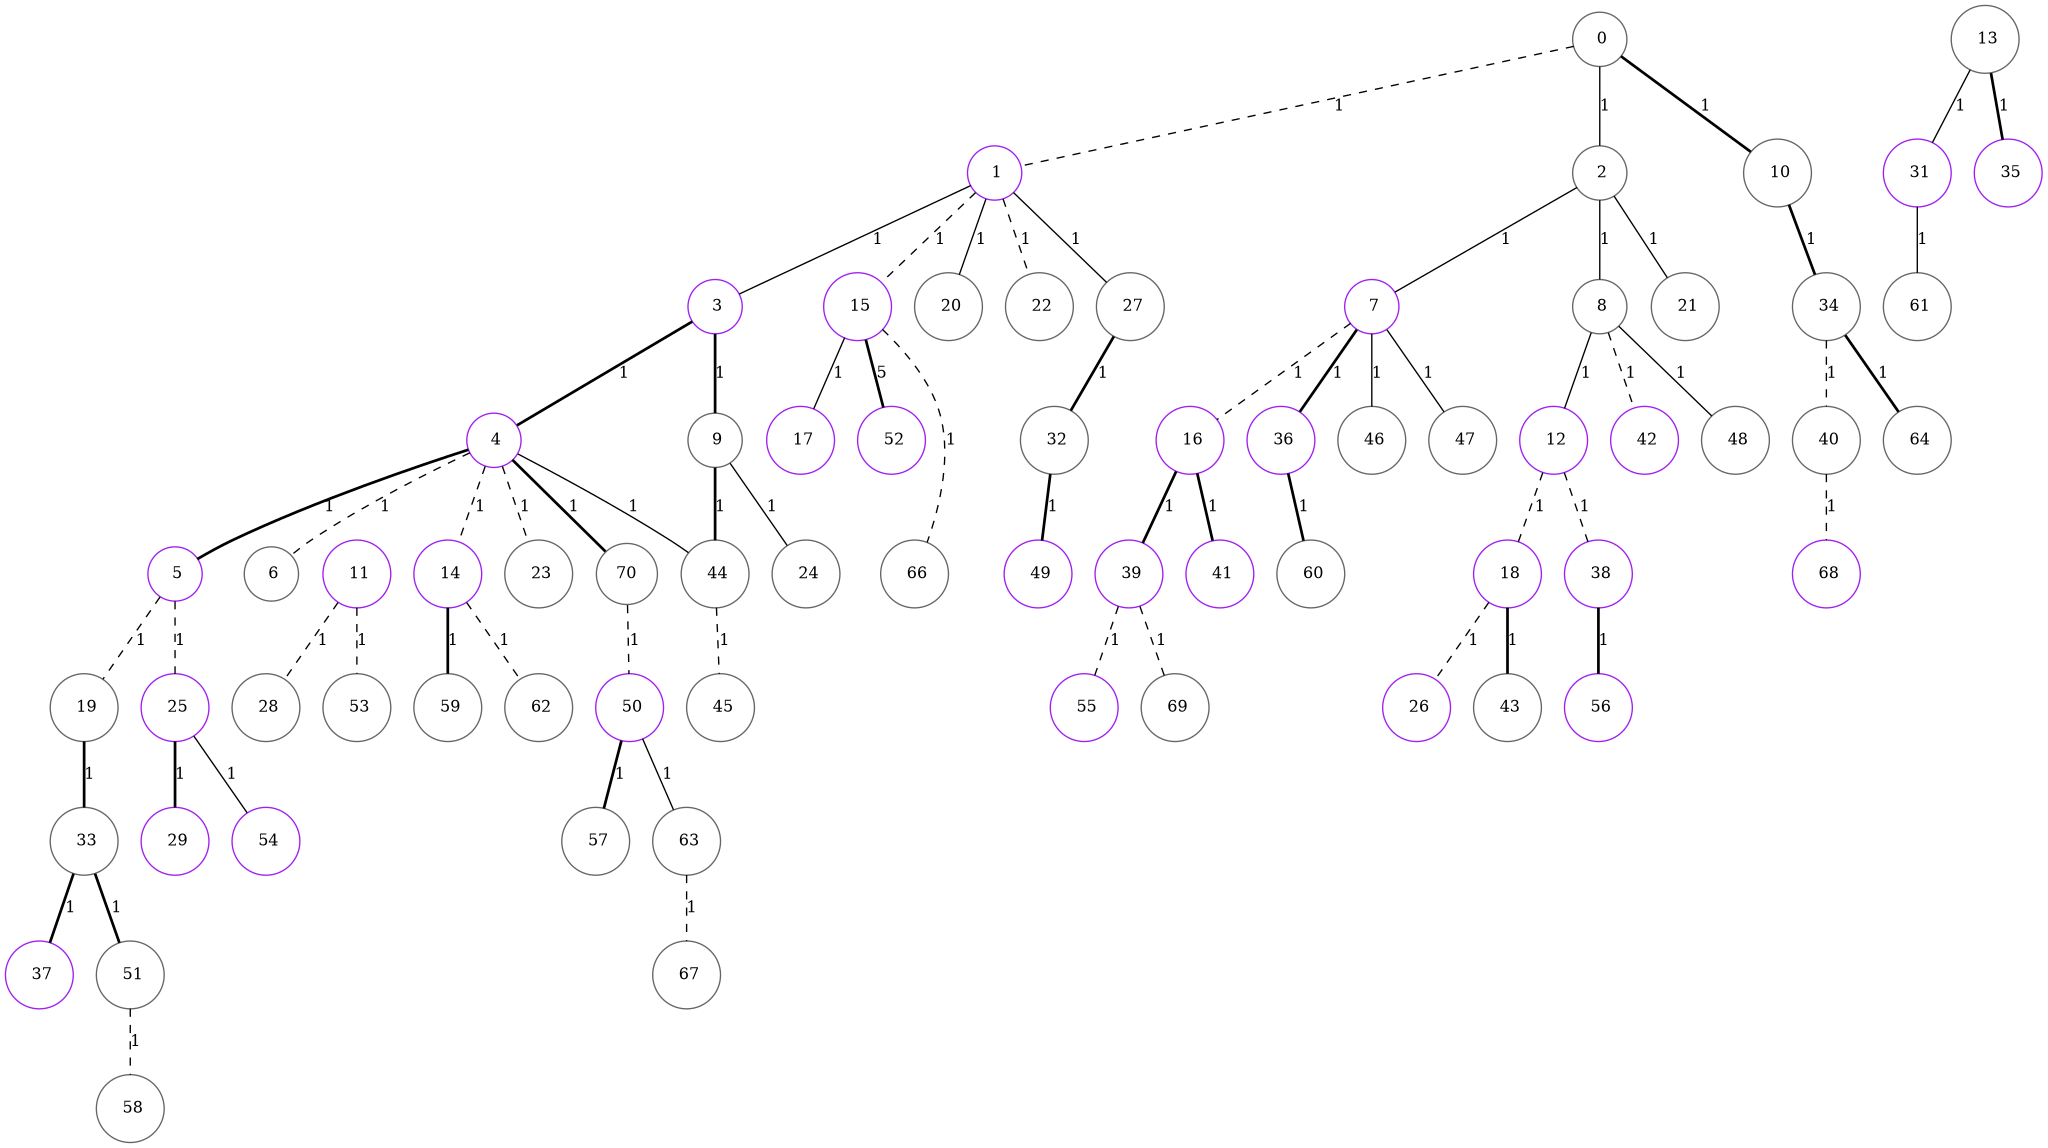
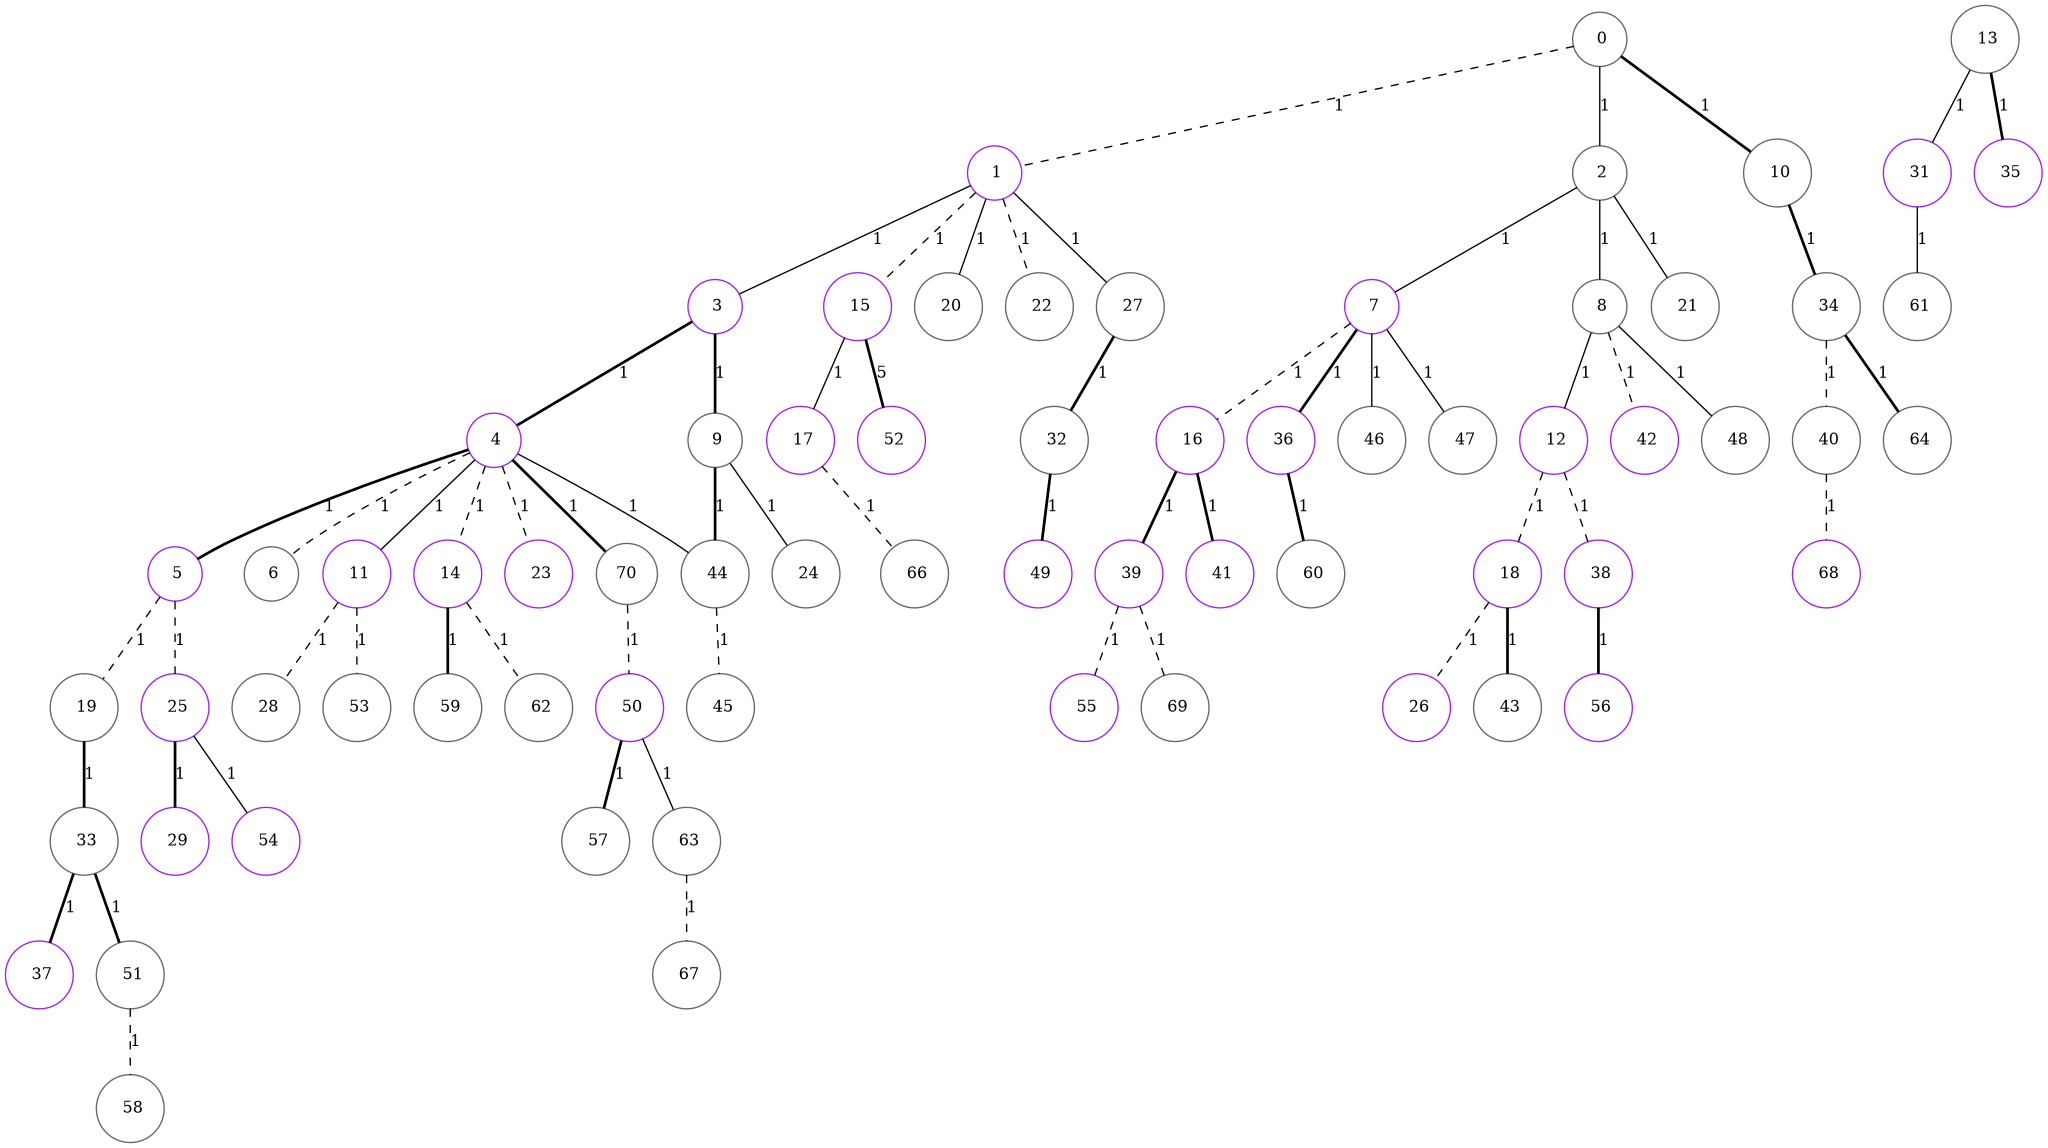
edge "15" -- "66": now "17" -- "66"
edge "4" -- "11": added, label "1"
node "23": color gray40 -> purple
